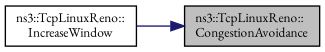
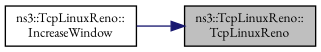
node "ns3::TcpLinuxReno:: CongestionAvoidance": label "ns3::TcpLinuxReno:: CongestionAvoidance" -> "ns3::TcpLinuxReno:: TcpLinuxReno"
